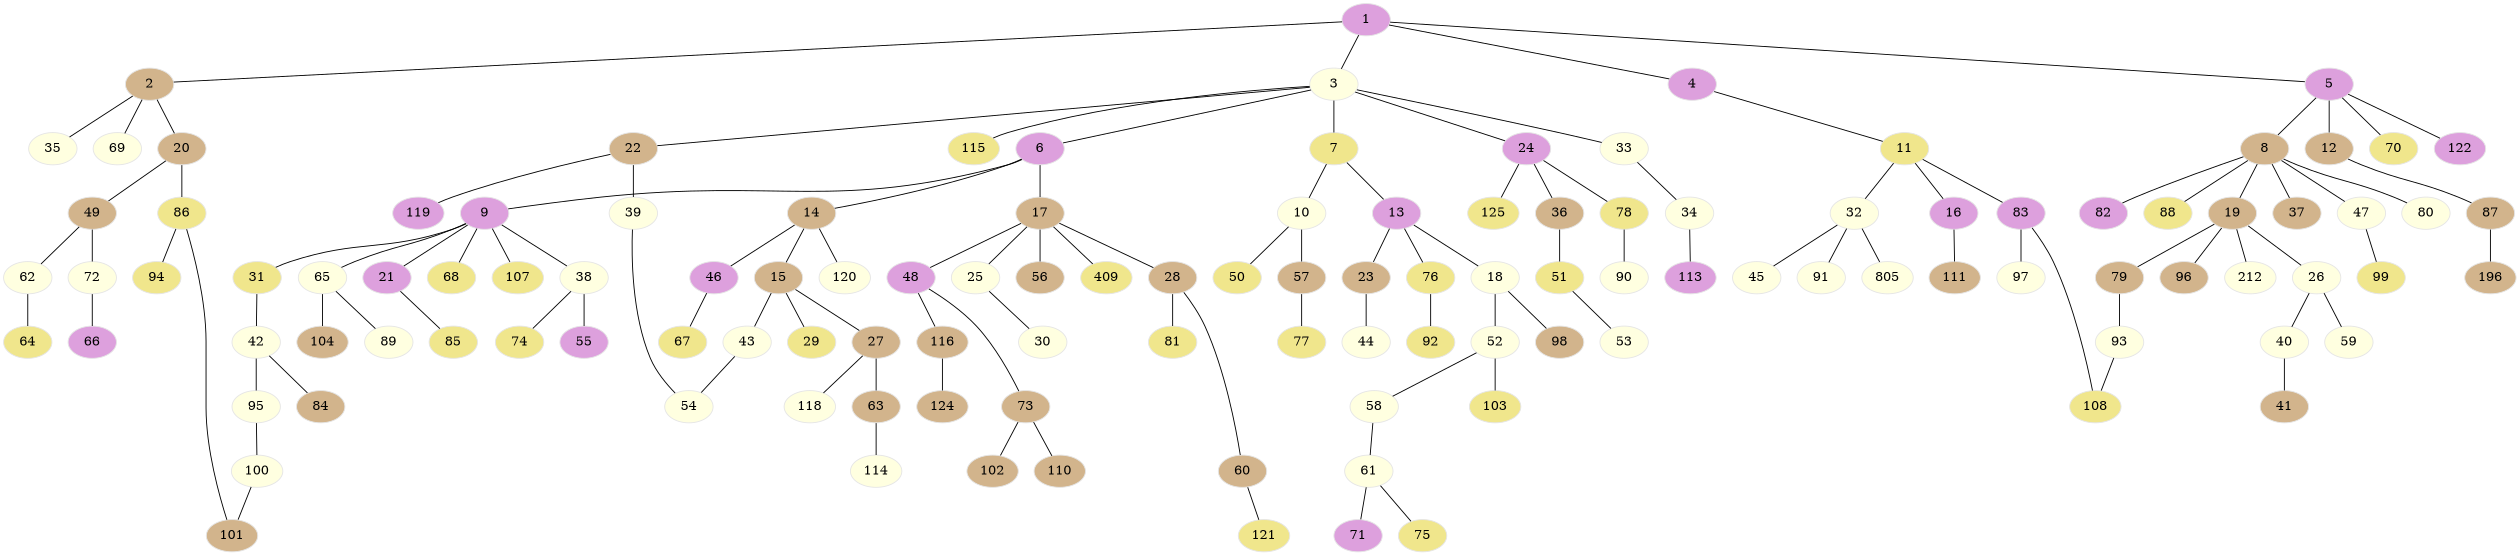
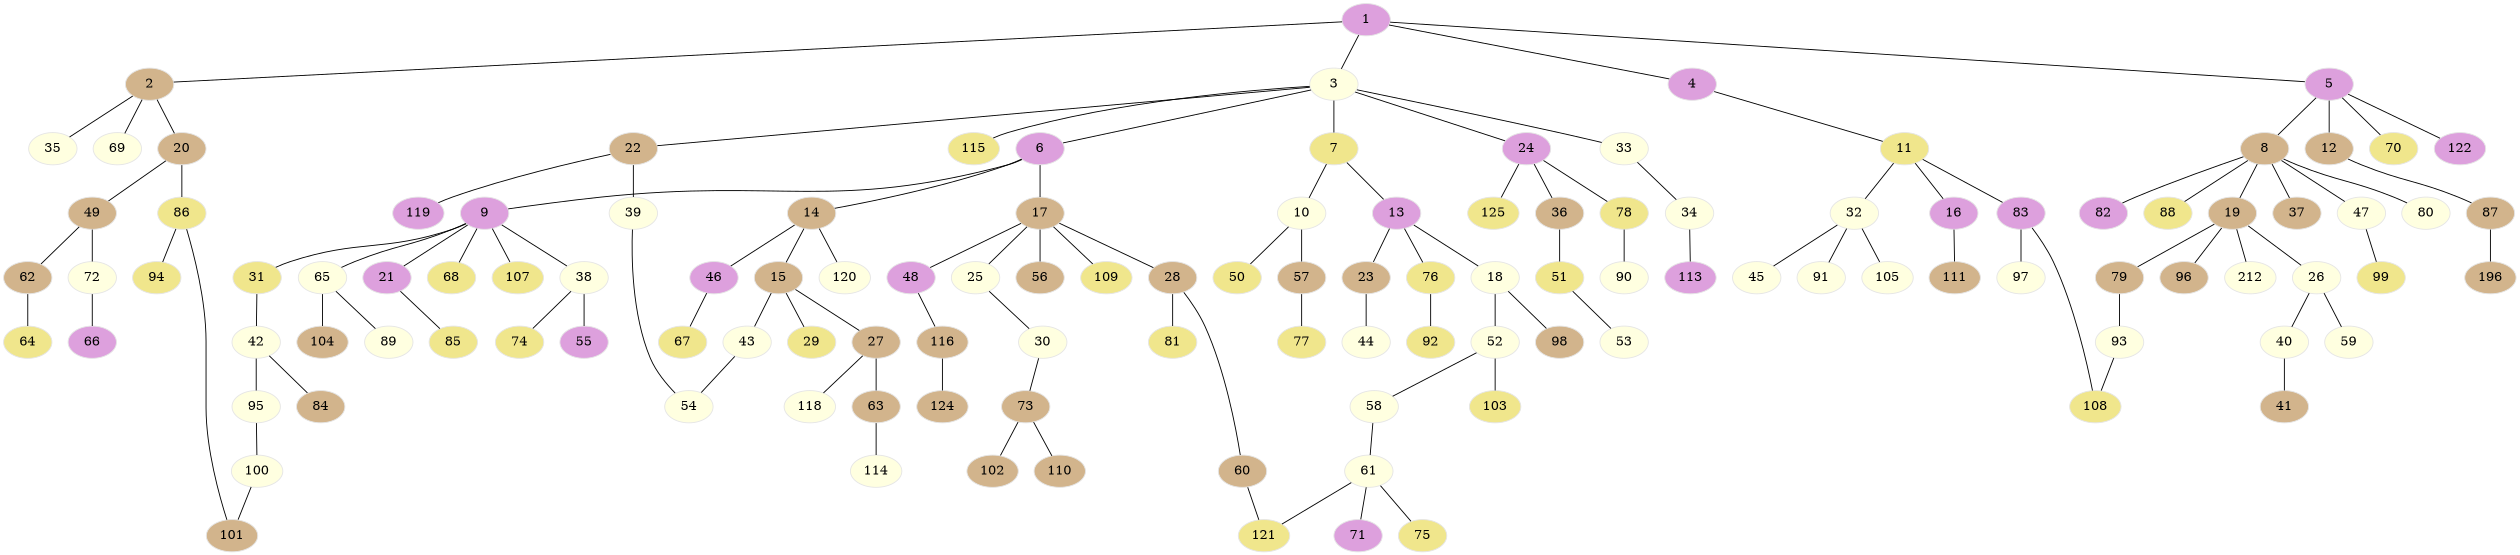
node "62": fillcolor lightyellow -> tan
node "409": label "409" -> "109"
node "805": label "805" -> "105"
edge "48" -- "73": now "30" -- "73"
edge "61" -- "121": added
